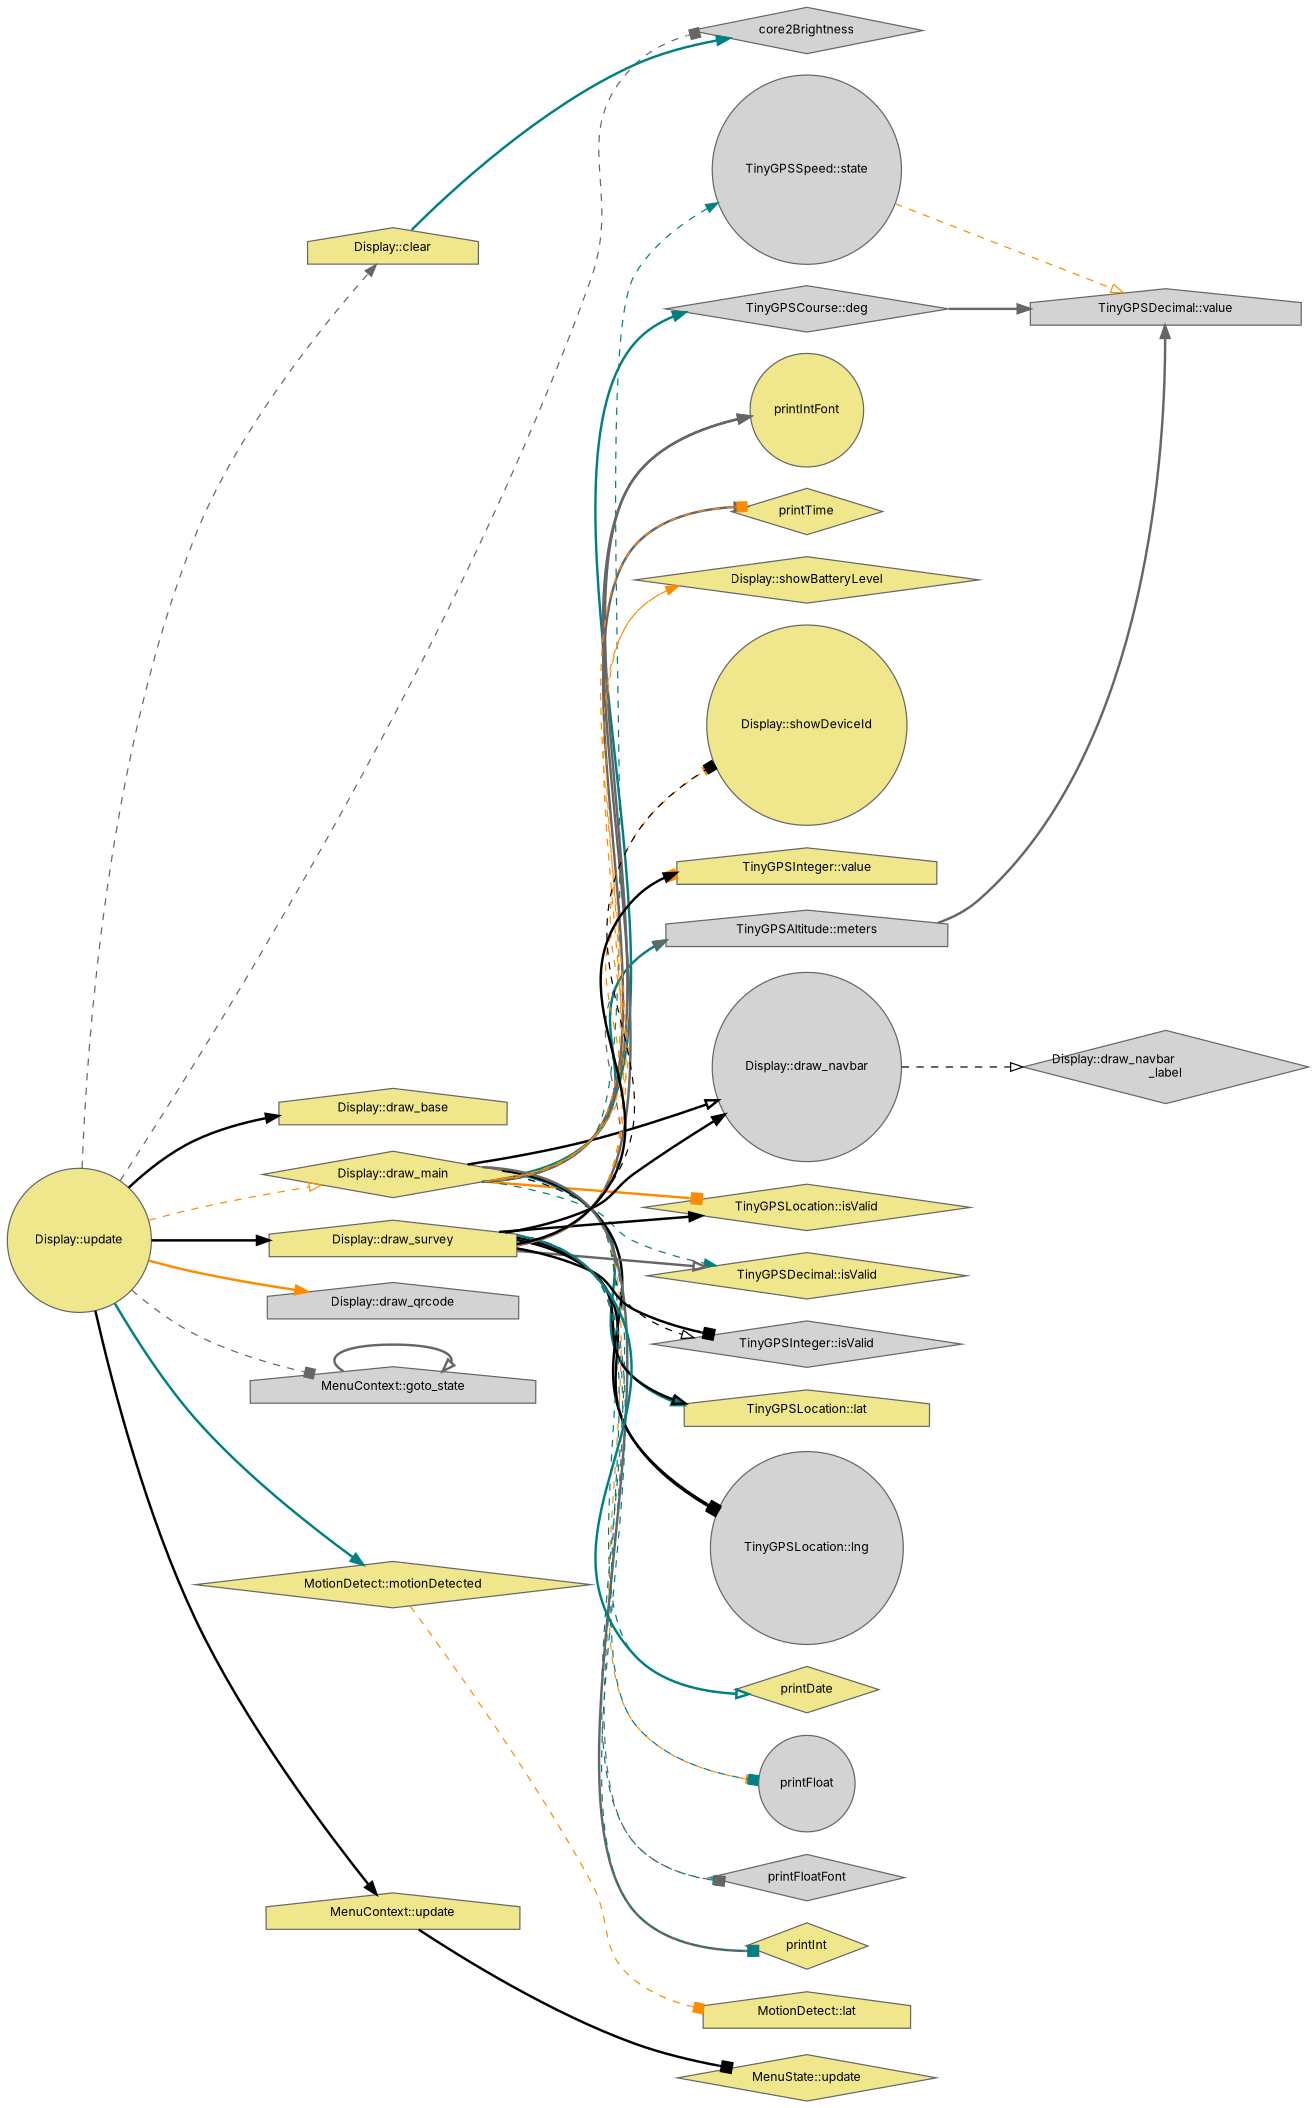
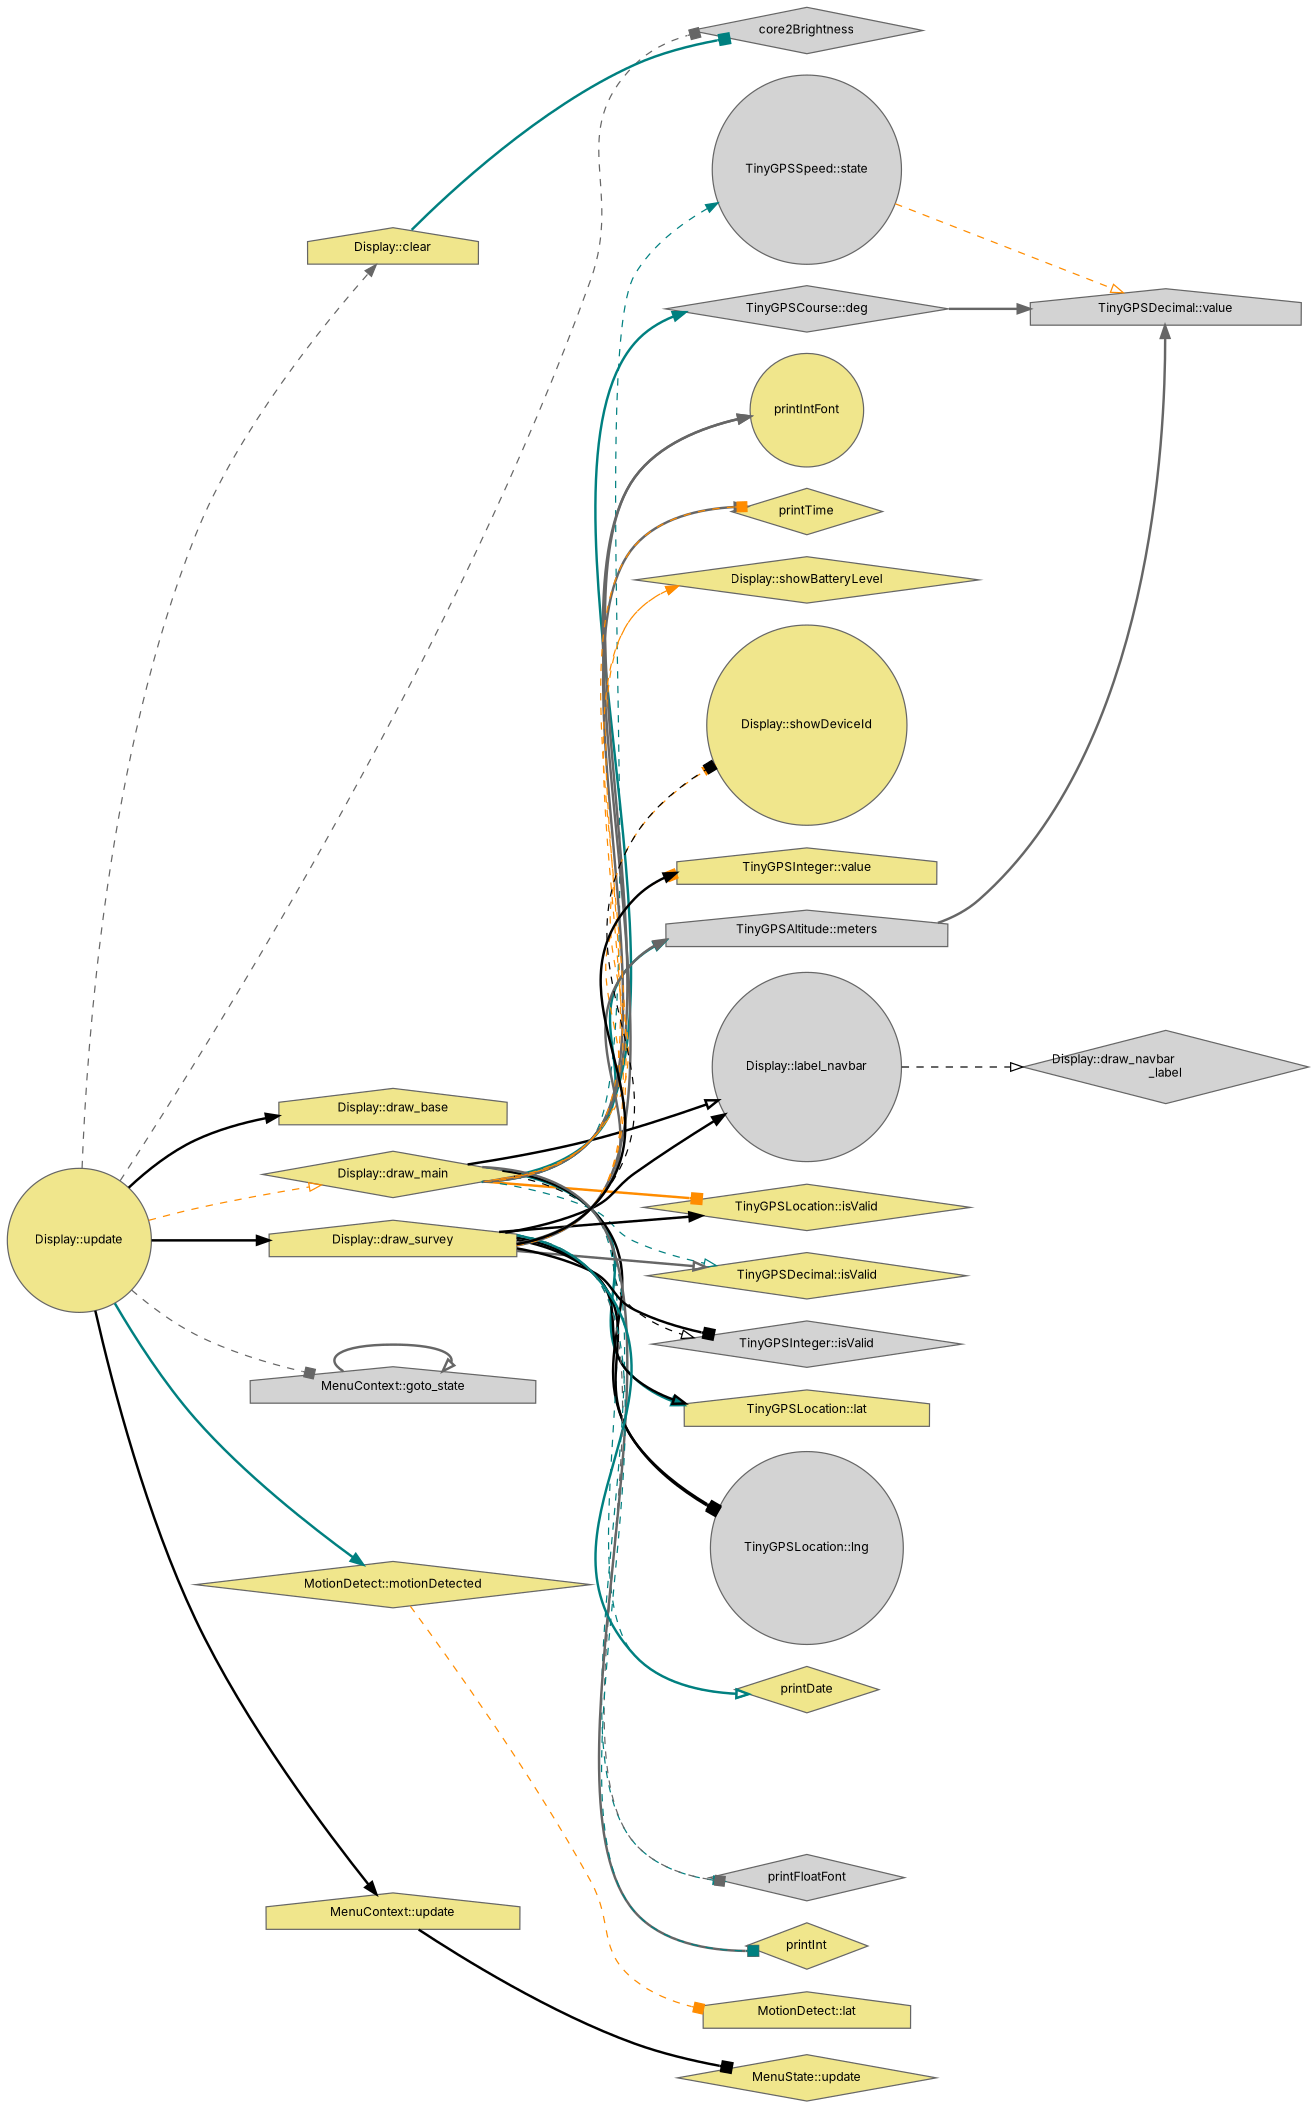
edge "Display::clear" -> "core2Brightness": arrowhead normal -> box
node "Display::draw_navbar": label "Display::draw_navbar" -> "Display::label_navbar"
edge "Display::draw_survey" -> "TinyGPSAltitude::meters": style dashed -> bold
edge "Display::draw_main" -> "TinyGPSDecimal::isValid": arrowhead normal -> onormal
node "Display::draw_qrcode": removed
node "printFloat": removed
